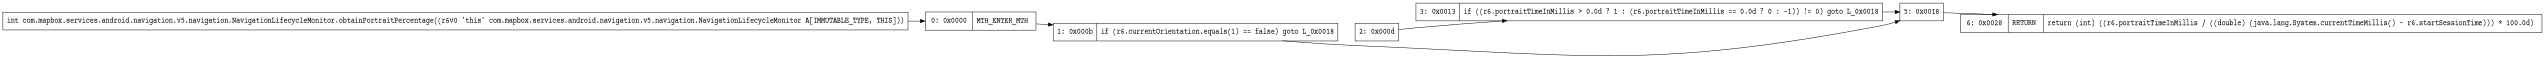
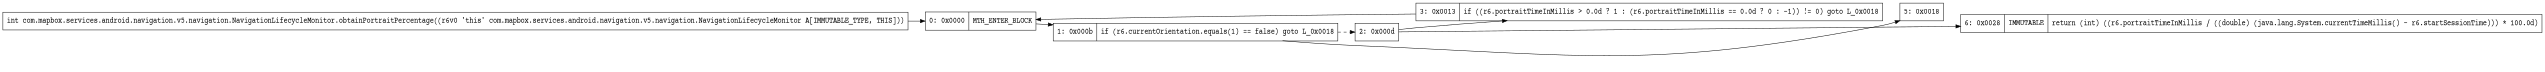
edge "3: 0x0013" -> "5: 0x0018": now "3: 0x0013" -> "0: 0x0000"
edge "5: 0x0018" -> "6: 0x0028": now "2: 0x000d" -> "6: 0x0028"
node "0: 0x0000": text "MTH_ENTER_MTH" -> "MTH_ENTER_BLOCK"
node "6: 0x0028": text "RETURN" -> "IMMUTABLE"
edge "1: 0x000b" -> "2: 0x000d": added
